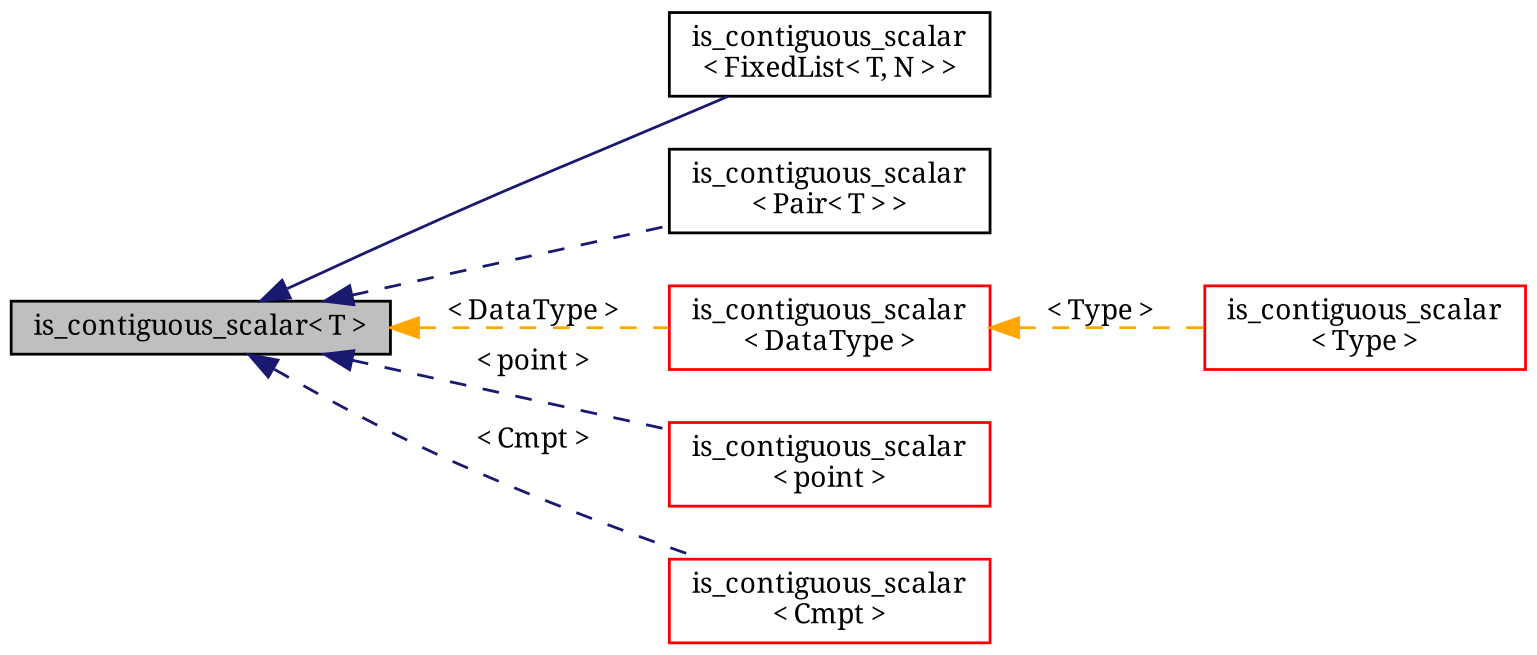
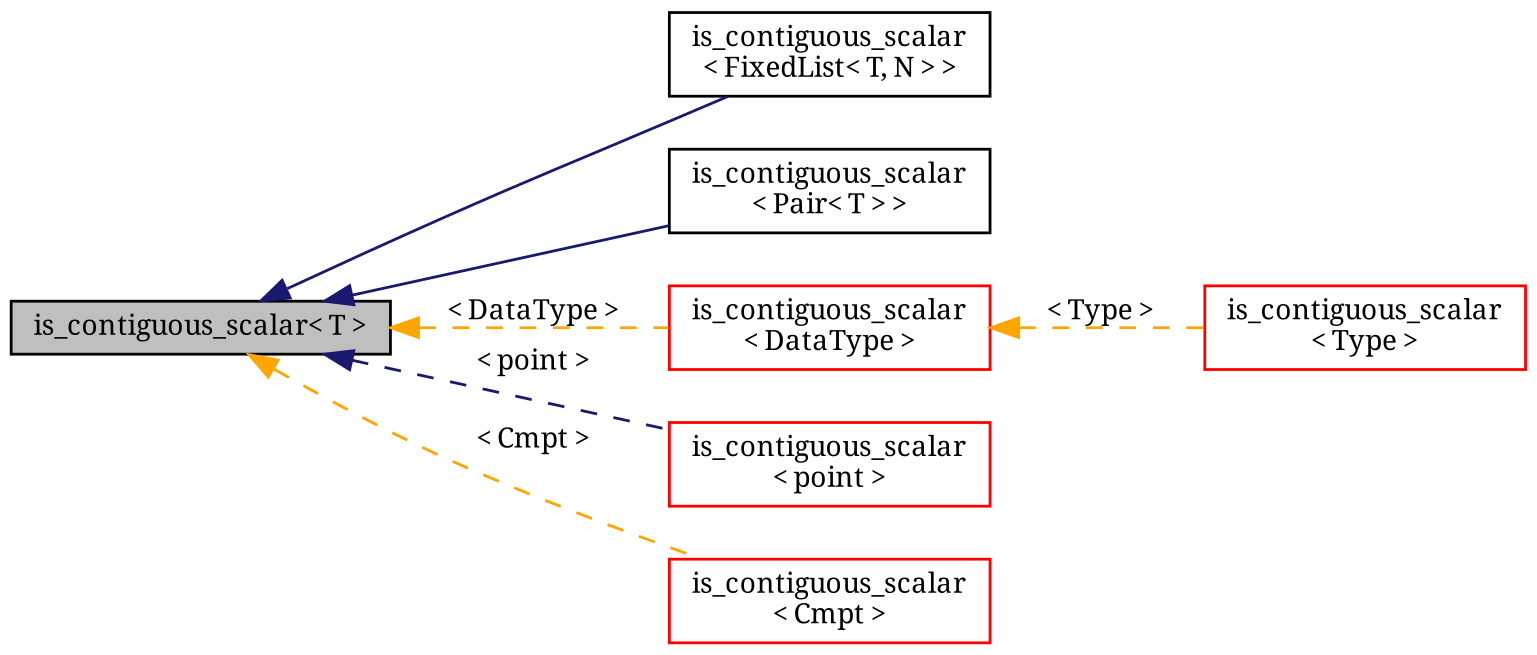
edge "is_contiguous_scalar < Pair< T > >" -> "is_contiguous_scalar< T >": style dashed -> solid
edge "is_contiguous_scalar < Cmpt >" -> "is_contiguous_scalar< T >": color midnightblue -> orange
